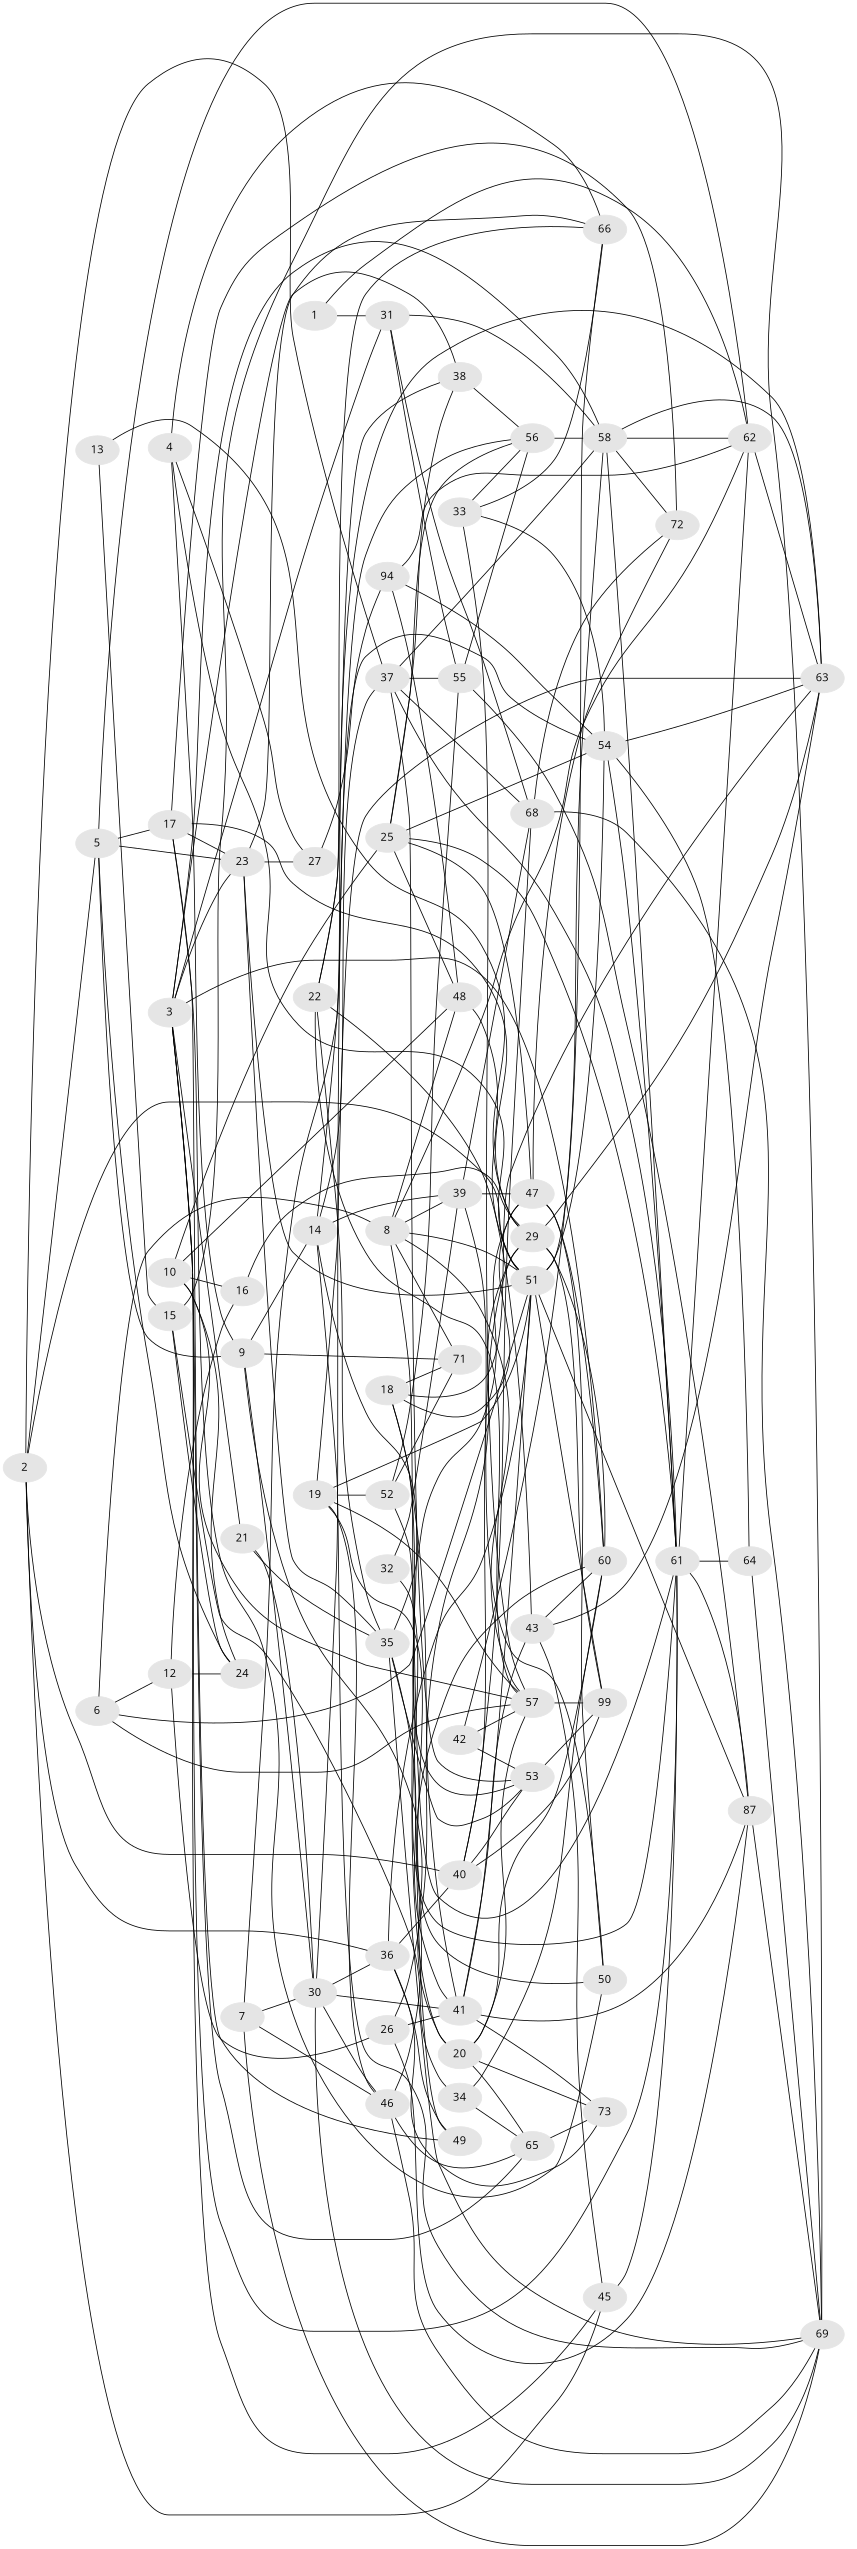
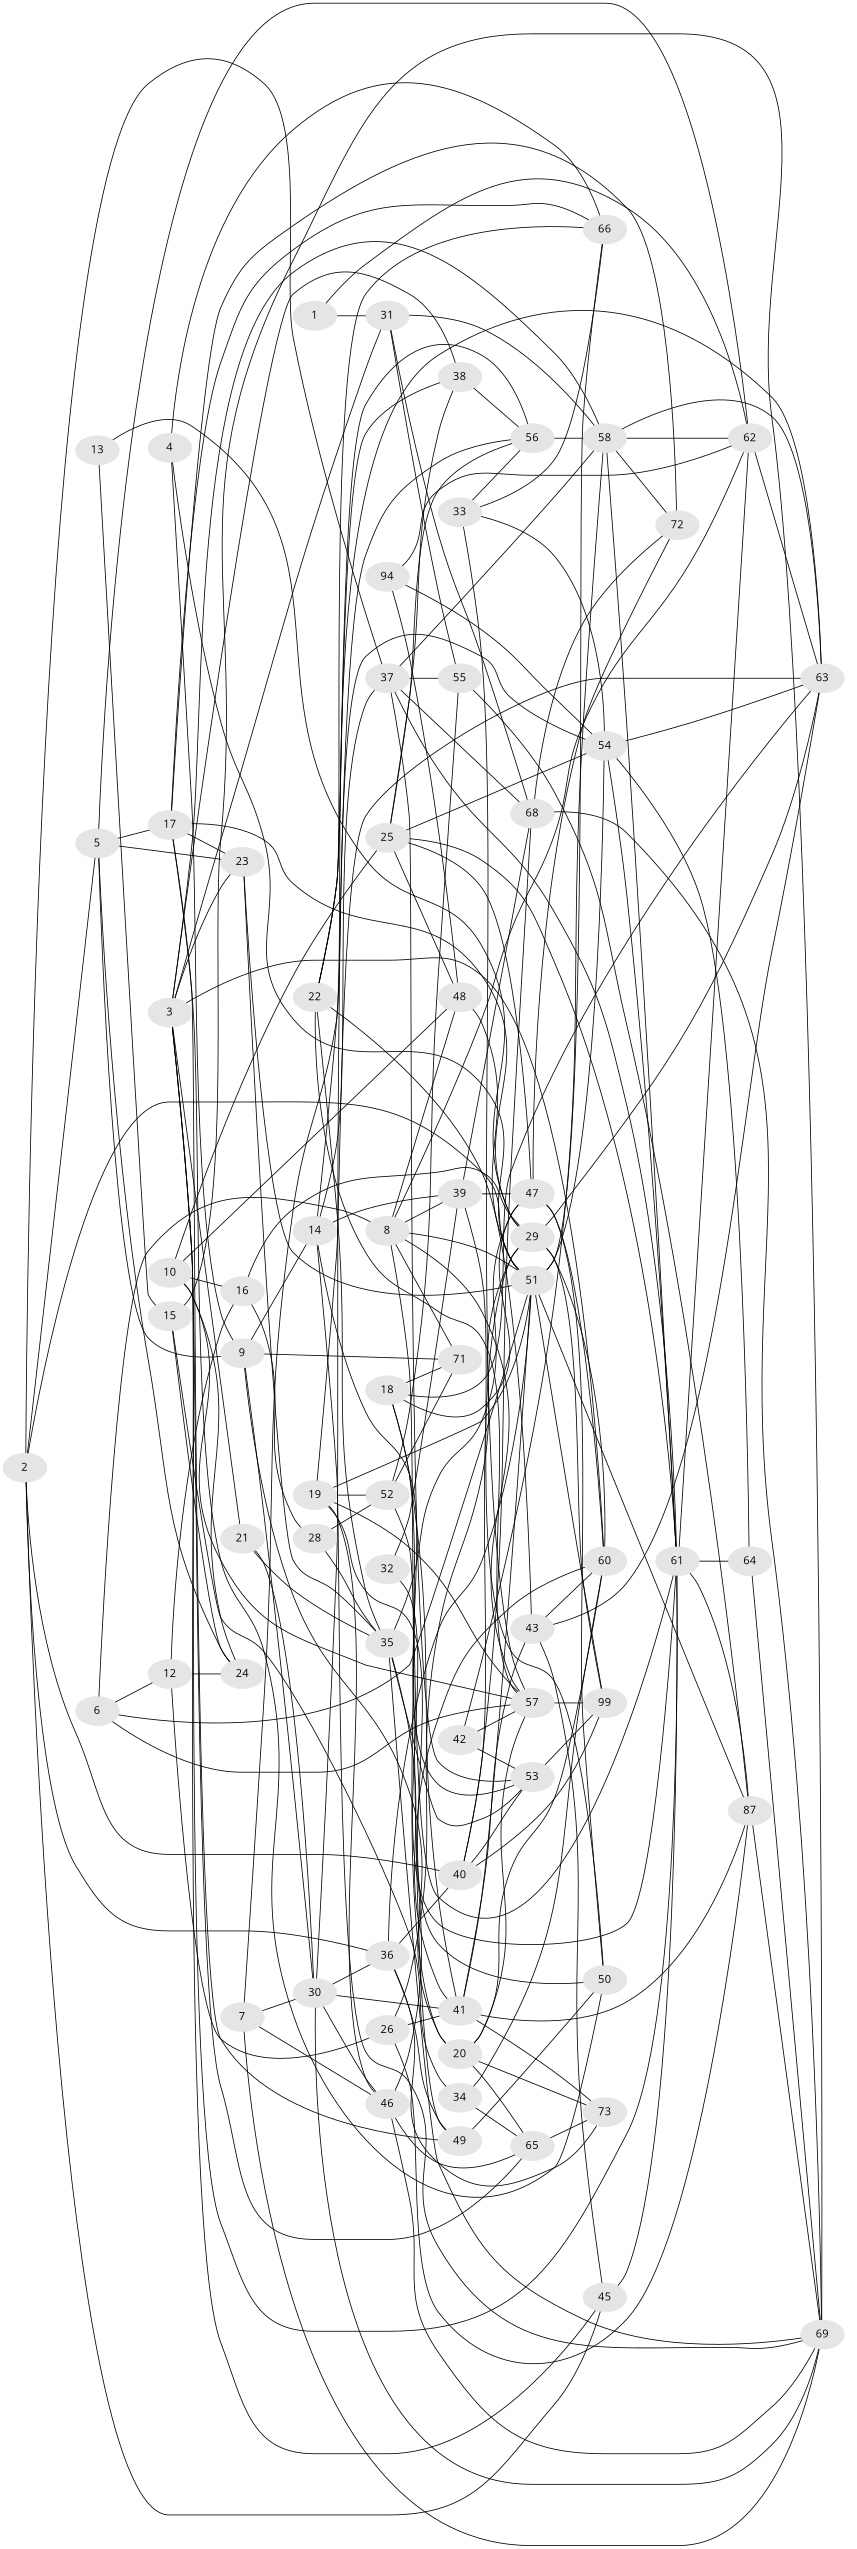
edge "66" -- "23": now "66" -- "17"
edge "56" -- "55": now "56" -- "22"
node "27": removed
node "28": added
edge "50" -- "49": added
